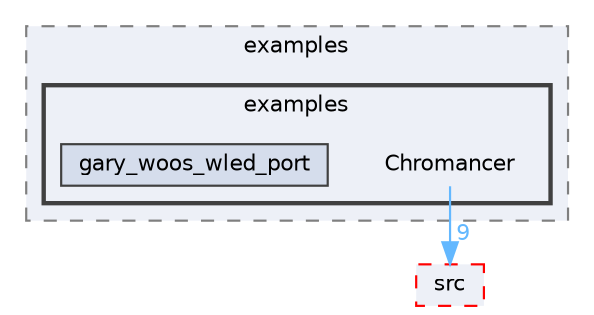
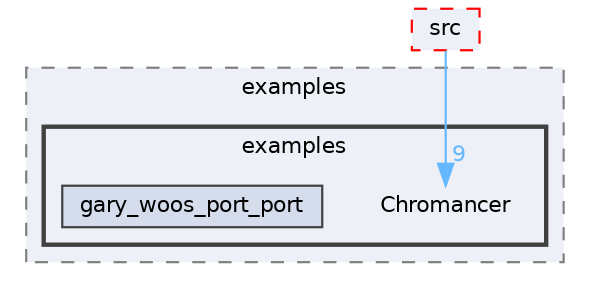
node "gary_woos_wled_port": label "gary_woos_wled_port" -> "gary_woos_port_port"
edge "Chromancer" -> "src": reversed
